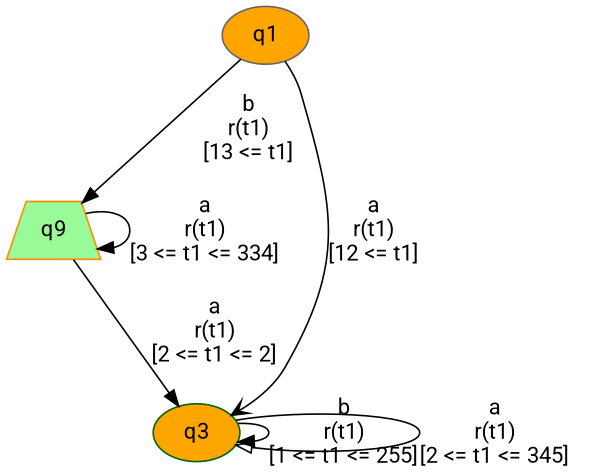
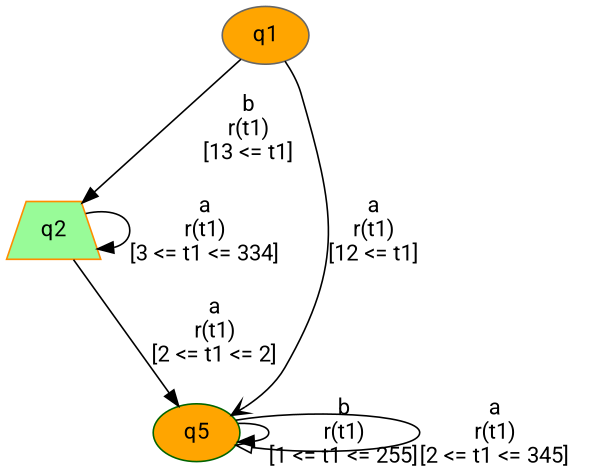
node "q9": label "q9" -> "q2"
node "q3": label "q3" -> "q5"
